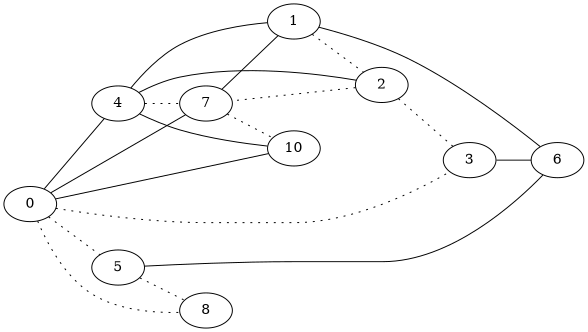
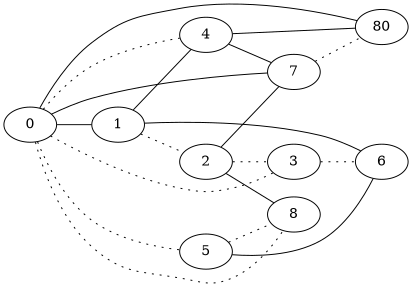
edge "1" -- "7": now "1" -- "0"
edge "2" -- "4": now "2" -- "8"
edge "2" -- "7": style dotted -> solid
edge "4" -- "7": style dotted -> solid
node "10": label "10" -> "80"
edge "4" -- "0": style solid -> dotted
edge "3" -- "6": style solid -> dotted
